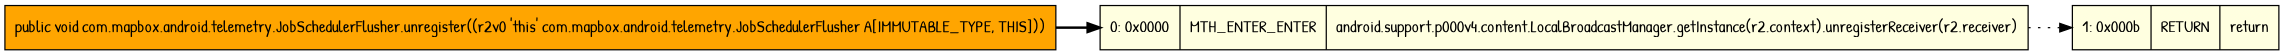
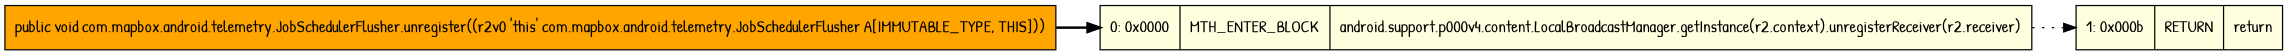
node "0: 0x0000": text "MTH_ENTER_ENTER" -> "MTH_ENTER_BLOCK"
